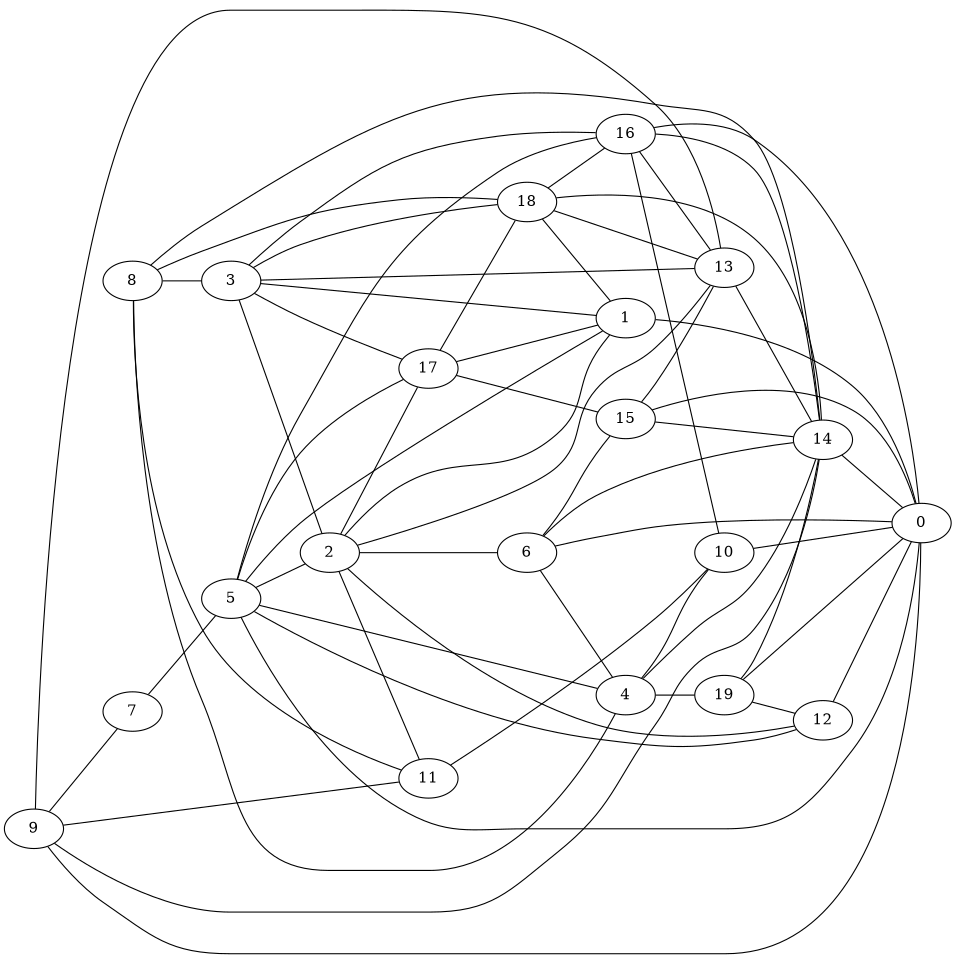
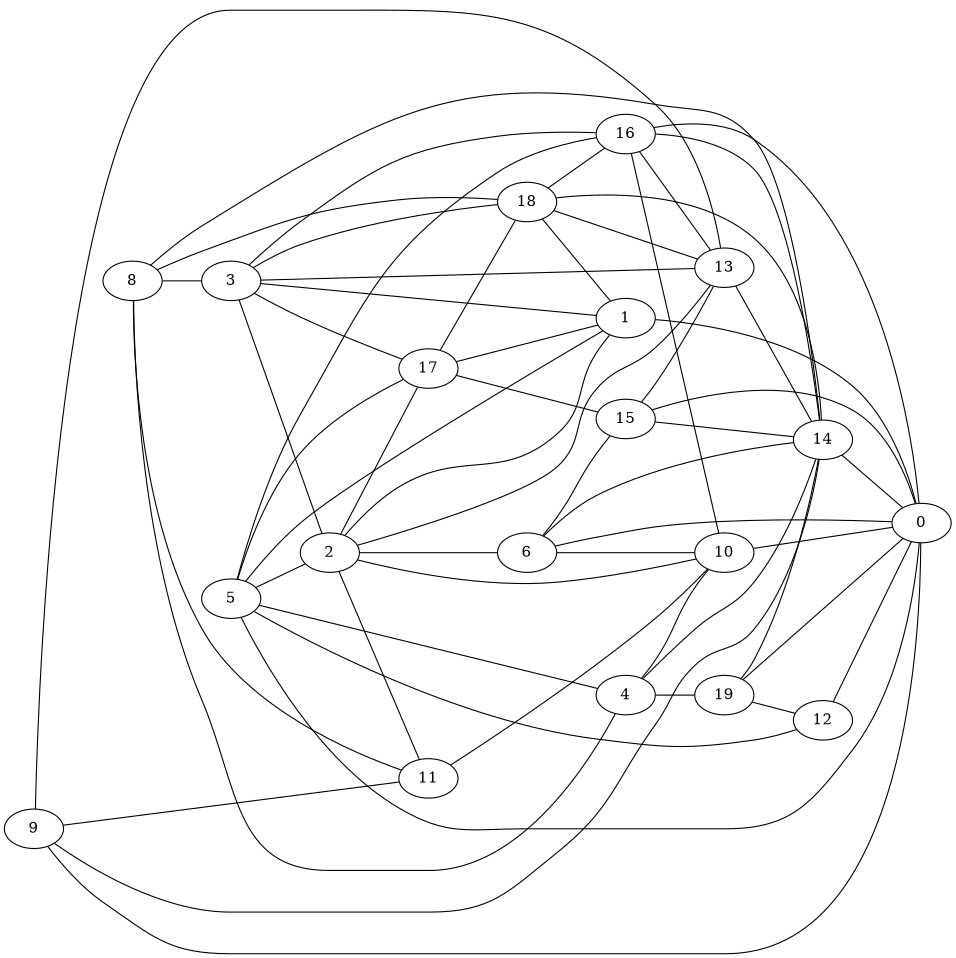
edge "6" -- "4": now "6" -- "10"
edge "2" -- "12": now "2" -- "10"
node "7": removed
